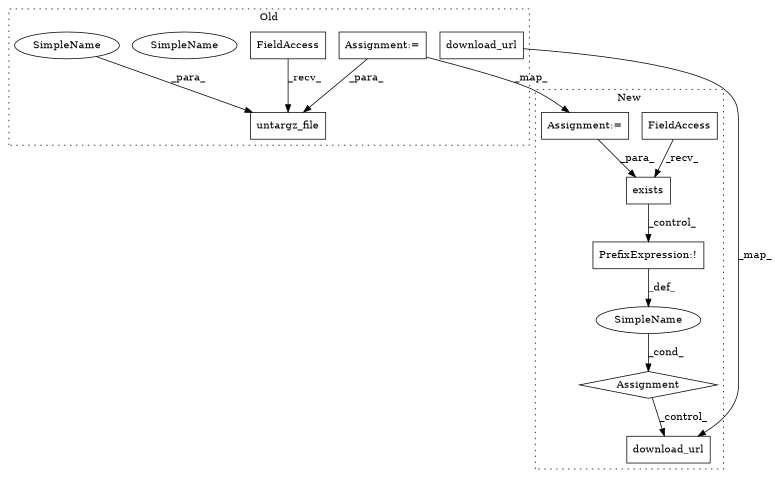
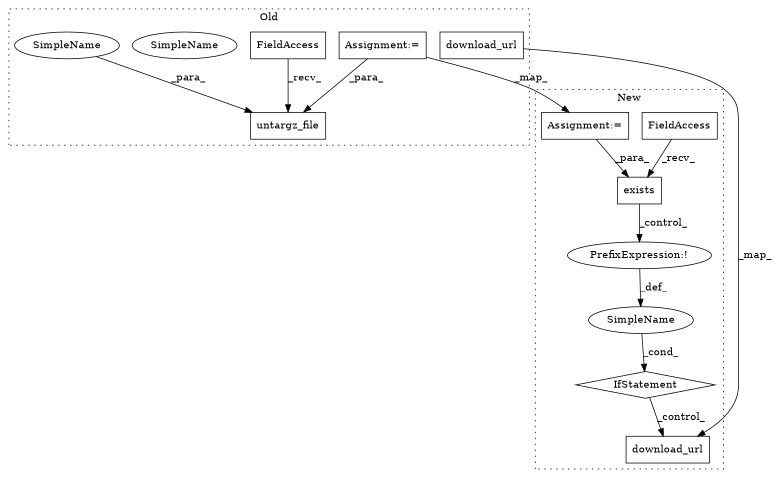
node "PrefixExpression:!": shape box -> ellipse
node "Assignment": label "Assignment" -> "IfStatement"
